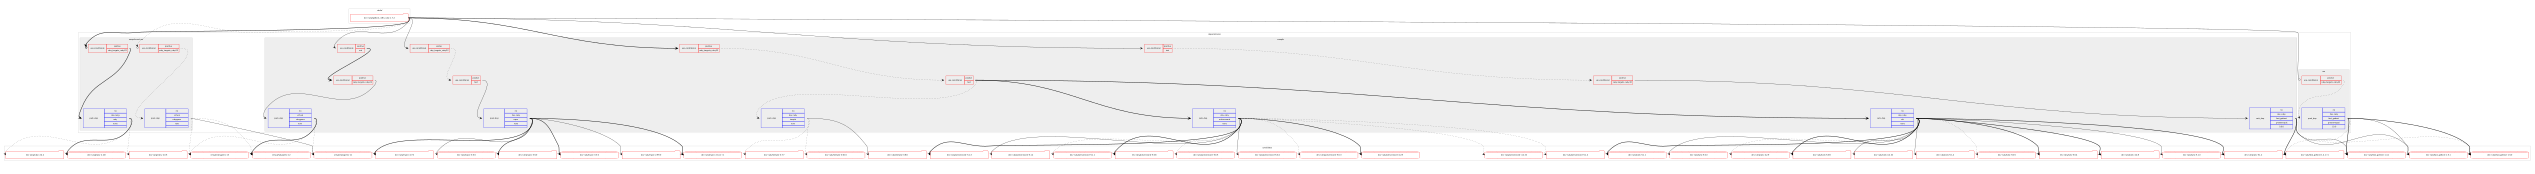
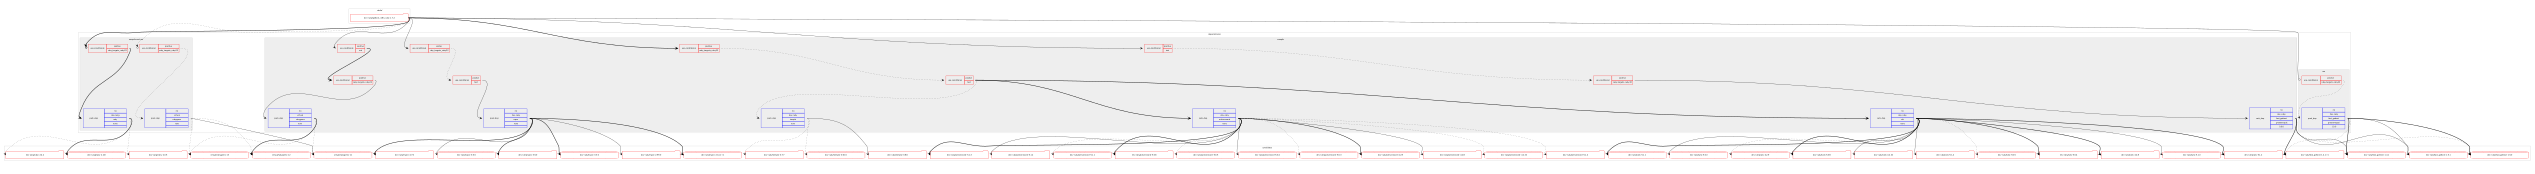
node "dev-ruby/activerecord-4.2.8": added
